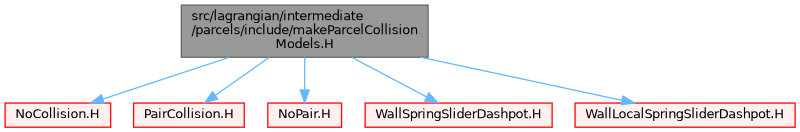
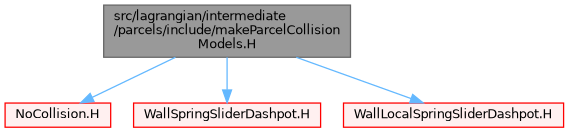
node "PairCollision.H": removed
node "NoPair.H": removed
